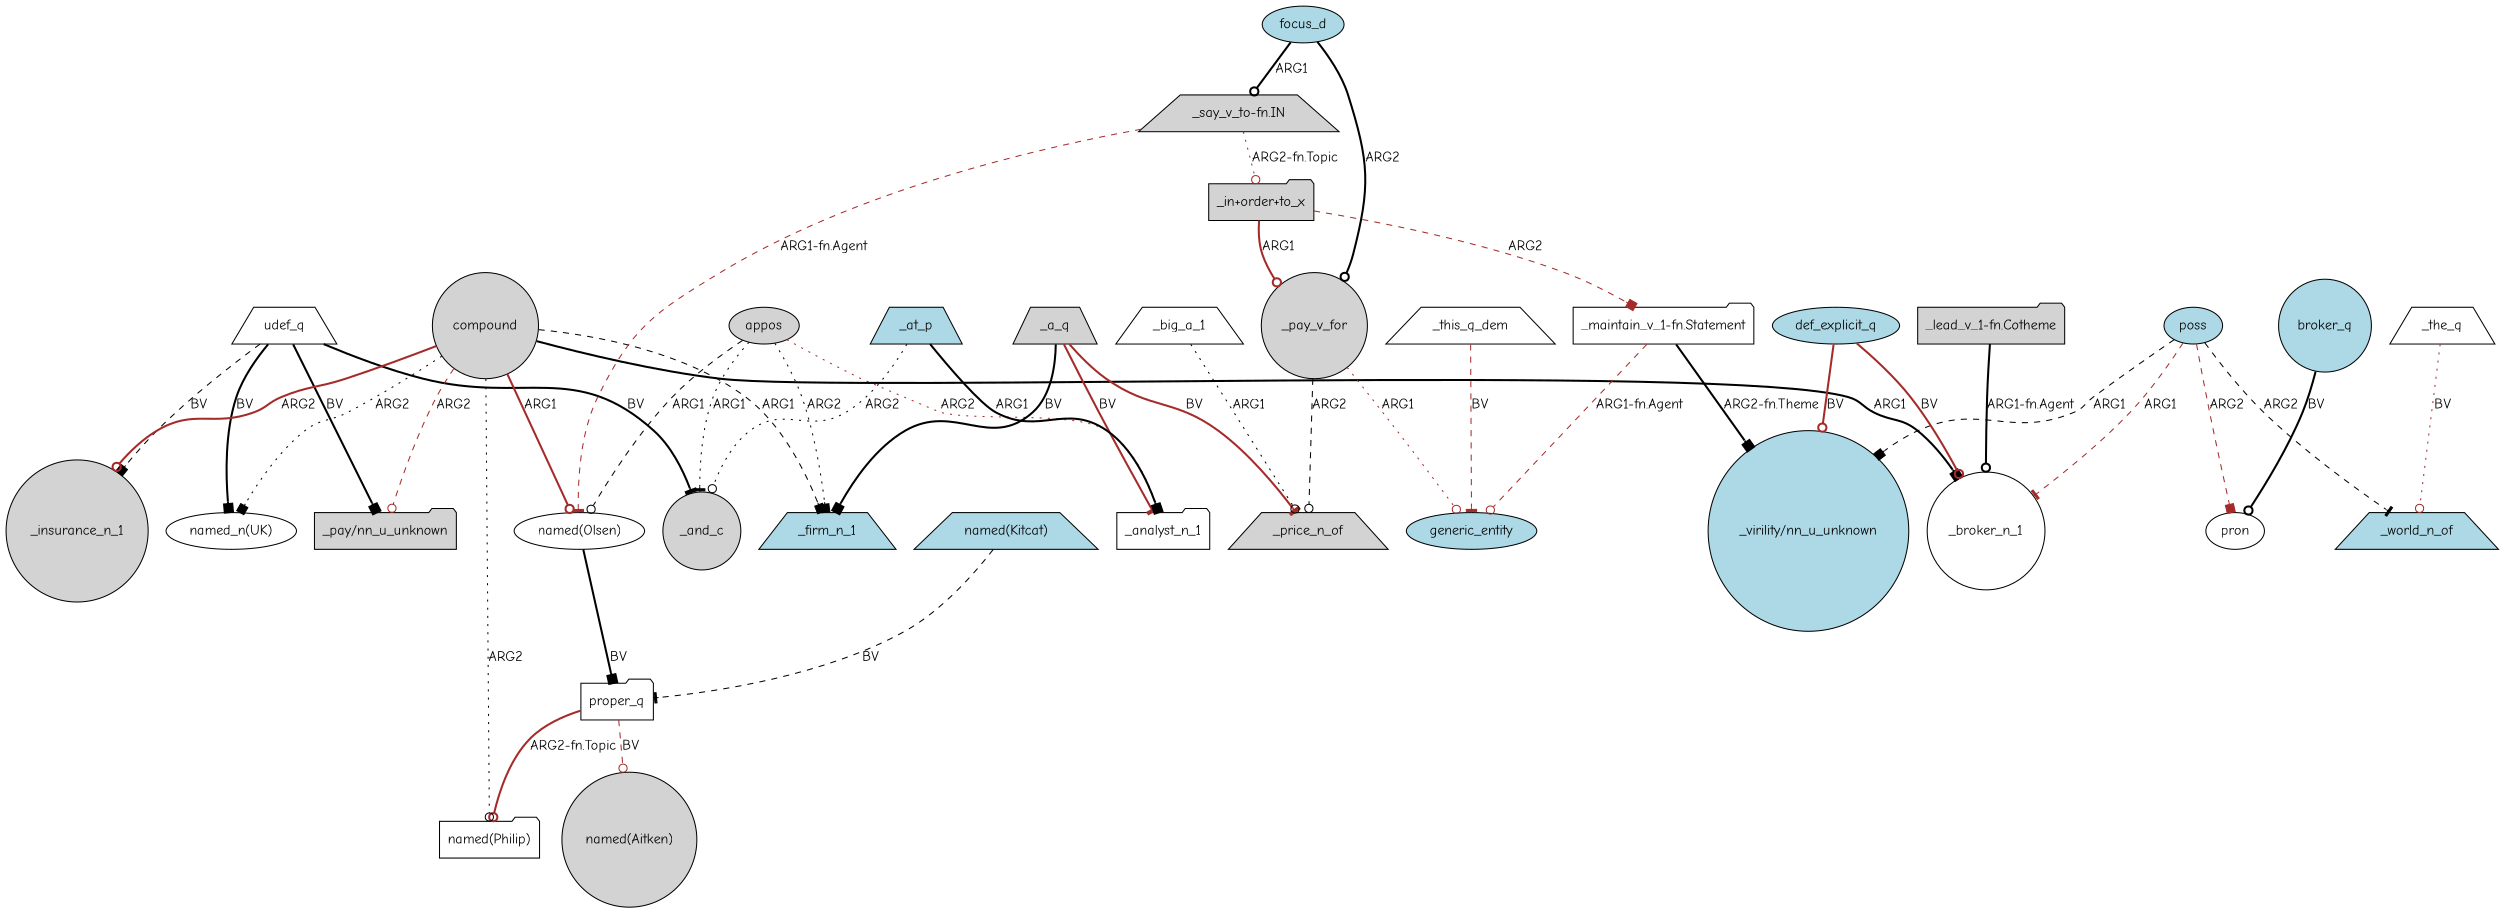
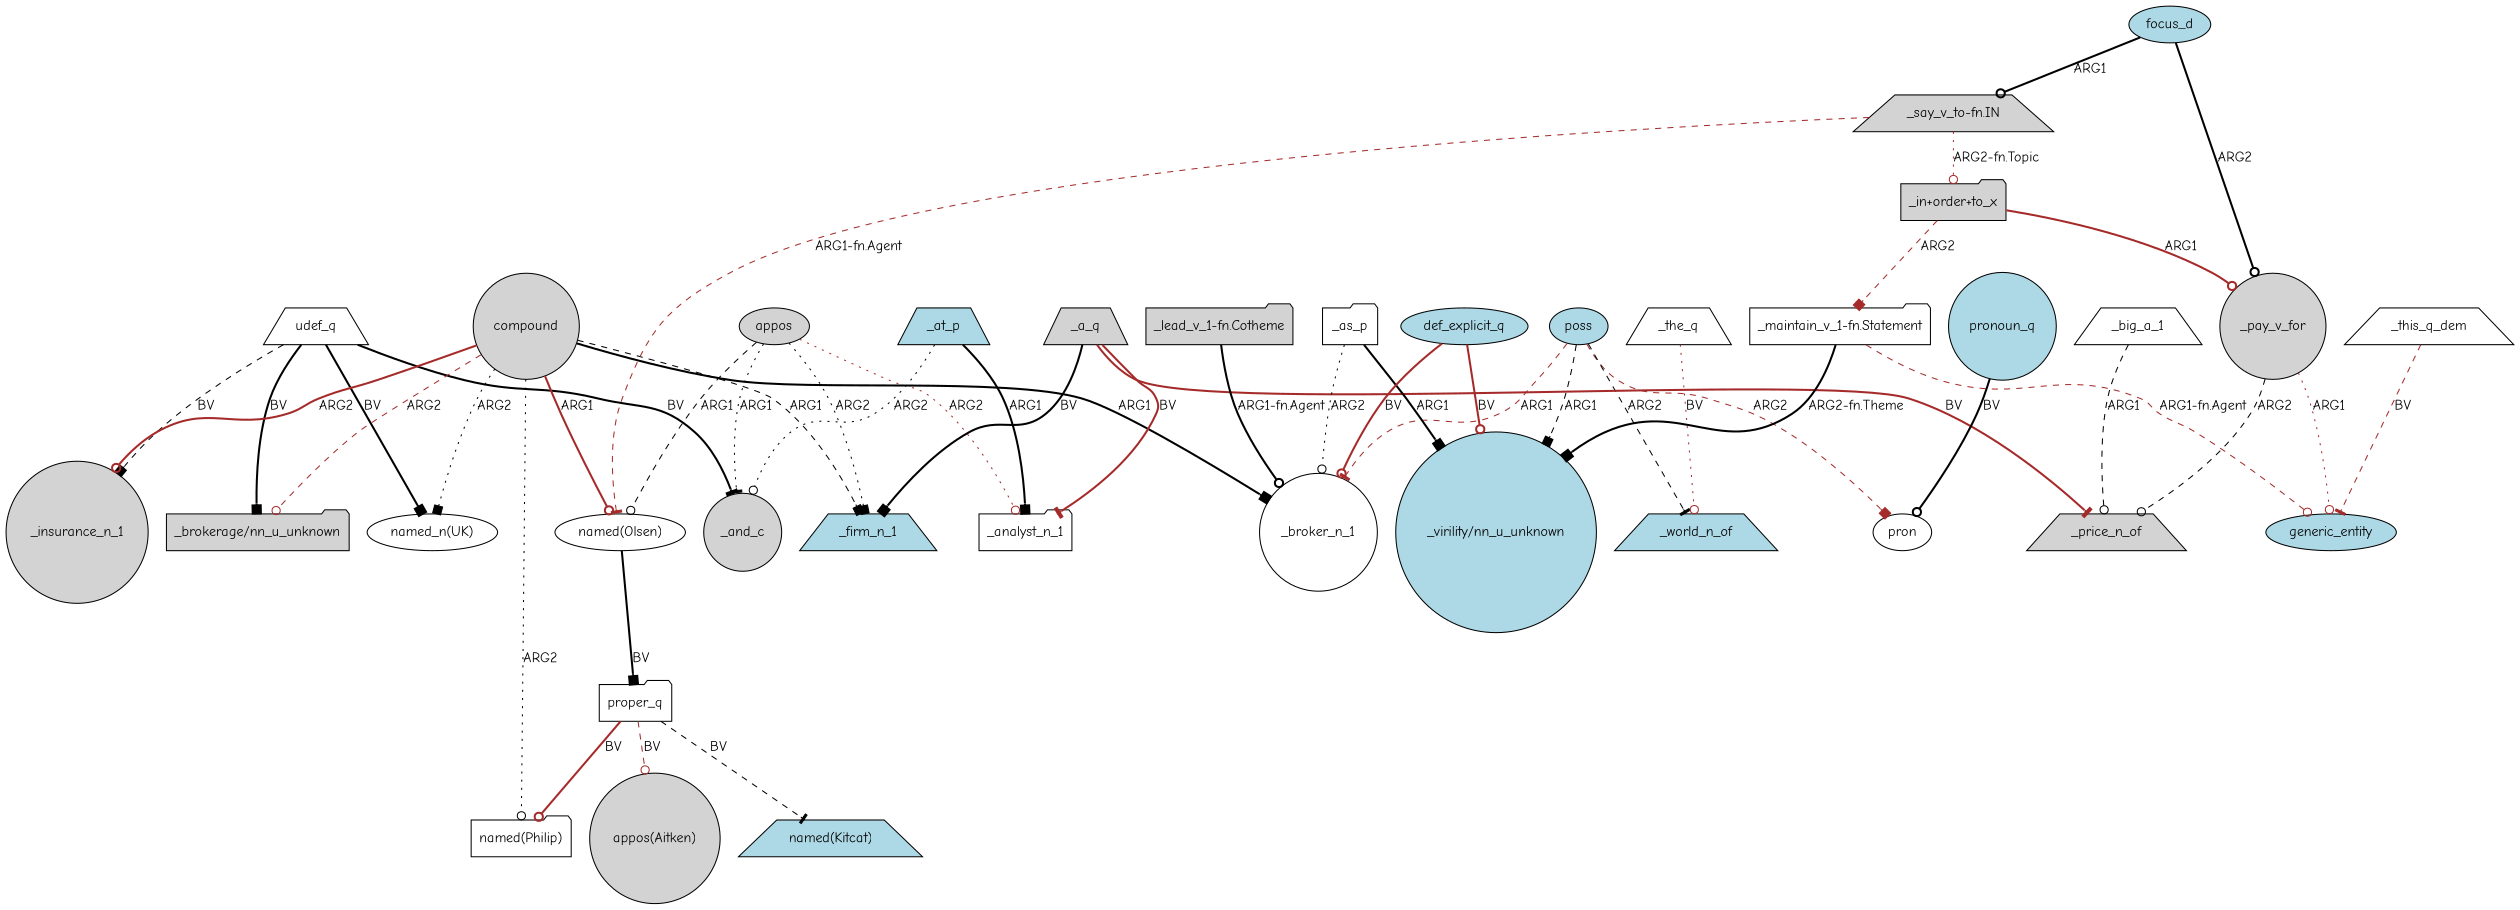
node "_as_p": added
node "broker_q": label "broker_q" -> "pronoun_q"
edge "_big_a_1" -> "_price_n_of": style dotted -> dashed
node "_pay/nn_u_unknown": label "_pay/nn_u_unknown" -> "_brokerage/nn_u_unknown"
edge "named(Kitcat)" -> "proper_q": reversed
edge "proper_q" -> "named(Philip)": label "ARG2-fn.Topic" -> "BV"
node "named(Aitken)": label "named(Aitken)" -> "appos(Aitken)"
